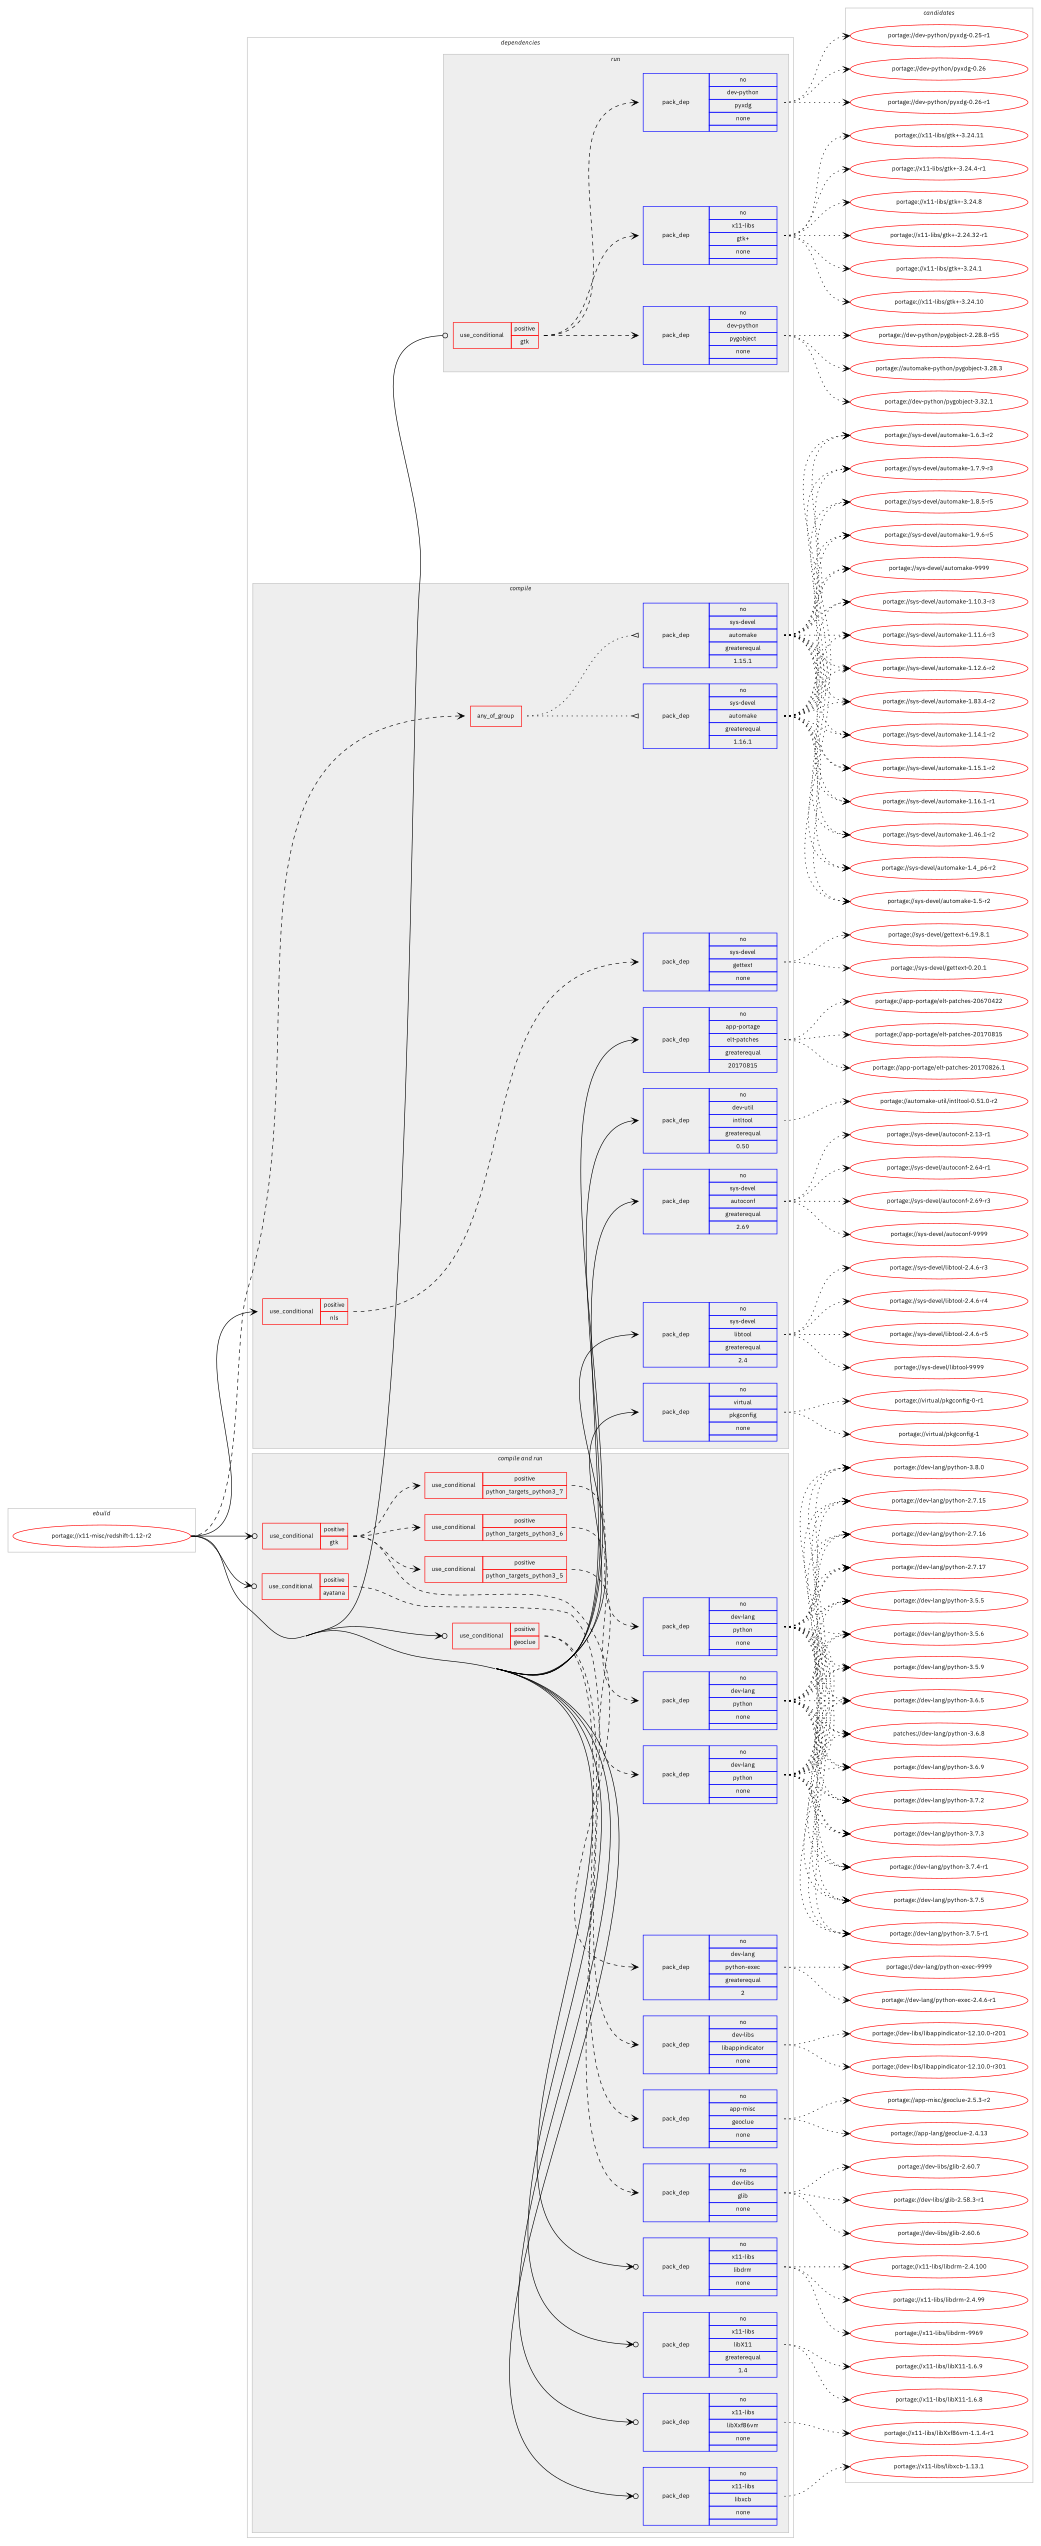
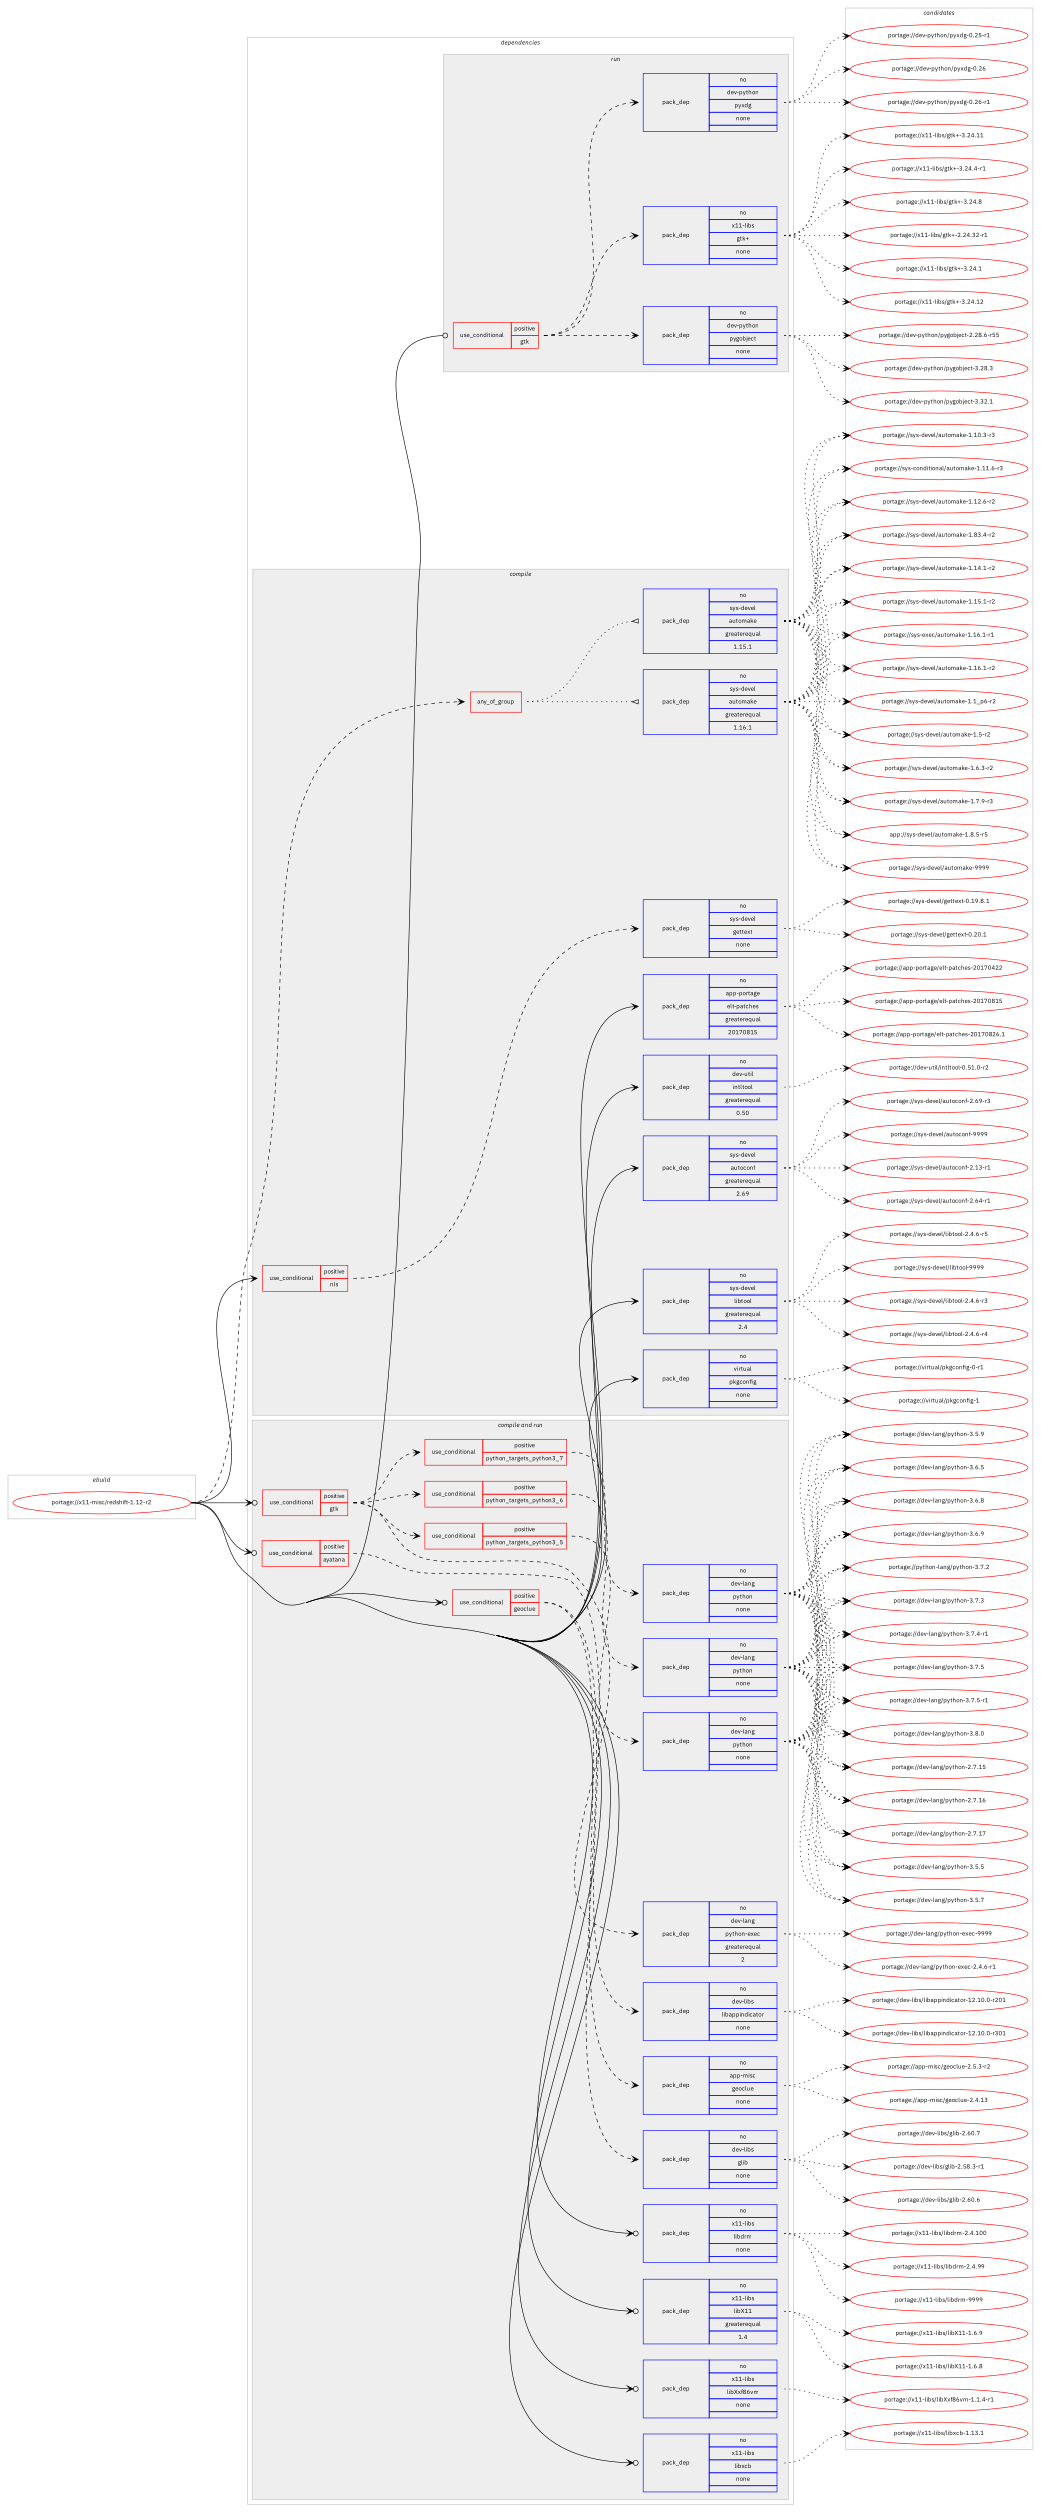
node "portage://x11-libs/gtk+-3.24.10": label "portage://x11-libs/gtk+-3.24.10" -> "portage://x11-libs/gtk+-3.24.12"
node "portage://dev-python/pygobject-2.28.8-r55": label "portage://dev-python/pygobject-2.28.8-r55" -> "portage://dev-python/pygobject-2.28.6-r55"
node "portage://automake-python/pygobject-3.28.3": label "portage://automake-python/pygobject-3.28.3" -> "portage://dev-python/pygobject-3.28.3"
node "portage://sys-devel/automake-1.8.5-r5": label "portage://sys-devel/automake-1.8.5-r5" -> "app://sys-devel/automake-1.8.5-r5"
node "portage://sys-devel/automake-1.9.6-r5": removed
node "portage://sys-devel/automake-1.11.6-r3": label "portage://sys-devel/automake-1.11.6-r3" -> "portage://sys-conditional/automake-1.11.6-r3"
node "portage://sys-devel/automake-1.16.1-r1": label "portage://sys-devel/automake-1.16.1-r1" -> "portage://sys-exec/automake-1.16.1-r1"
node "portage://sys-devel/automake-1.46.1-r2": label "portage://sys-devel/automake-1.46.1-r2" -> "portage://sys-devel/automake-1.16.1-r2"
node "portage://sys-devel/automake-1.4_p6-r2": label "portage://sys-devel/automake-1.4_p6-r2" -> "portage://sys-devel/automake-1.1_p6-r2"
node "portage://sys-devel/gettext-6.19.8.1": label "portage://sys-devel/gettext-6.19.8.1" -> "portage://sys-devel/gettext-0.19.8.1"
node "portage://app-portage/elt-patches-20670422": label "portage://app-portage/elt-patches-20670422" -> "portage://app-portage/elt-patches-20170422"
node "portage://automake-util/intltool-0.51.0-r2": label "portage://automake-util/intltool-0.51.0-r2" -> "portage://dev-util/intltool-0.51.0-r2"
node "portage://dev-lang/python-3.5.6": label "portage://dev-lang/python-3.5.6" -> "portage://dev-lang/python-3.5.7"
node "patches://dev-lang/python-3.6.8": label "patches://dev-lang/python-3.6.8" -> "portage://dev-lang/python-3.6.8"
node "portage://dev-lang/python-3.7.2": label "portage://dev-lang/python-3.7.2" -> "portage://python-lang/python-3.7.2"
node "portage://app-lang/geoclue-2.4.13": label "portage://app-lang/geoclue-2.4.13" -> "portage://app-misc/geoclue-2.4.13"
node "portage://x11-libs/libdrm-9969": label "portage://x11-libs/libdrm-9969" -> "portage://x11-libs/libdrm-9999"
